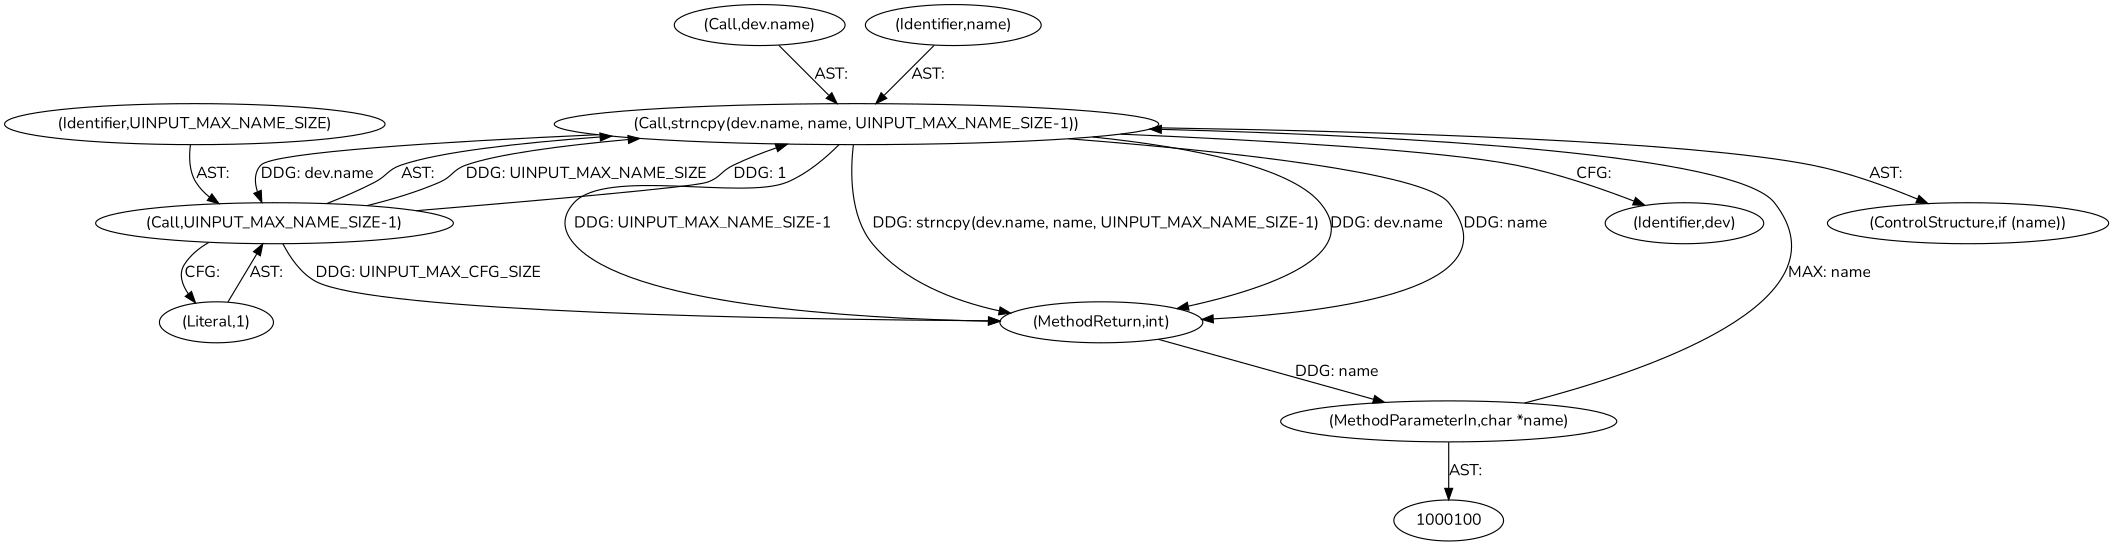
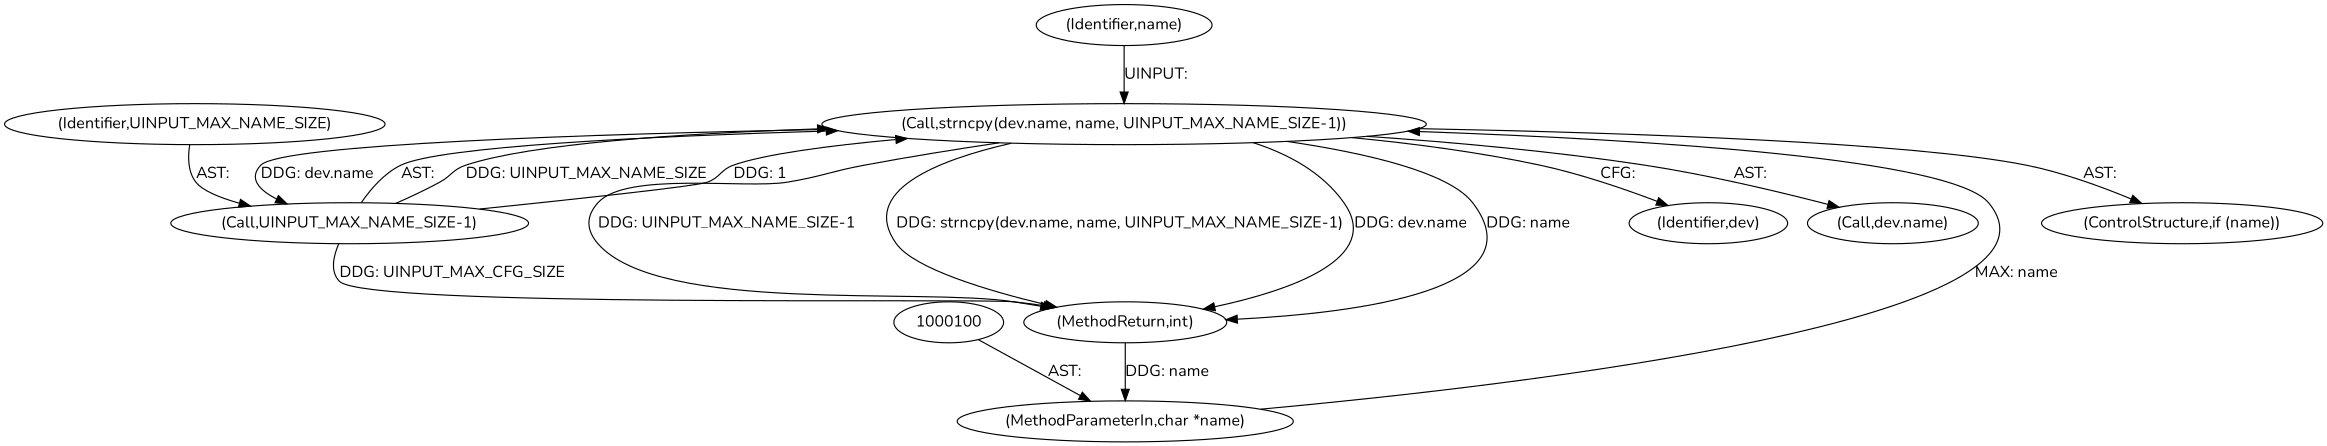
edge "(Call,dev.name)" -> "(Call,strncpy(dev.name, name, UINPUT_MAX_NAME_SIZE-1))": reversed
edge "(Identifier,name)" -> "(Call,strncpy(dev.name, name, UINPUT_MAX_NAME_SIZE-1))": label "AST: " -> "UINPUT: "
node "(Literal,1)": removed
edge "(MethodParameterIn,char *name)" -> "1000100": reversed
